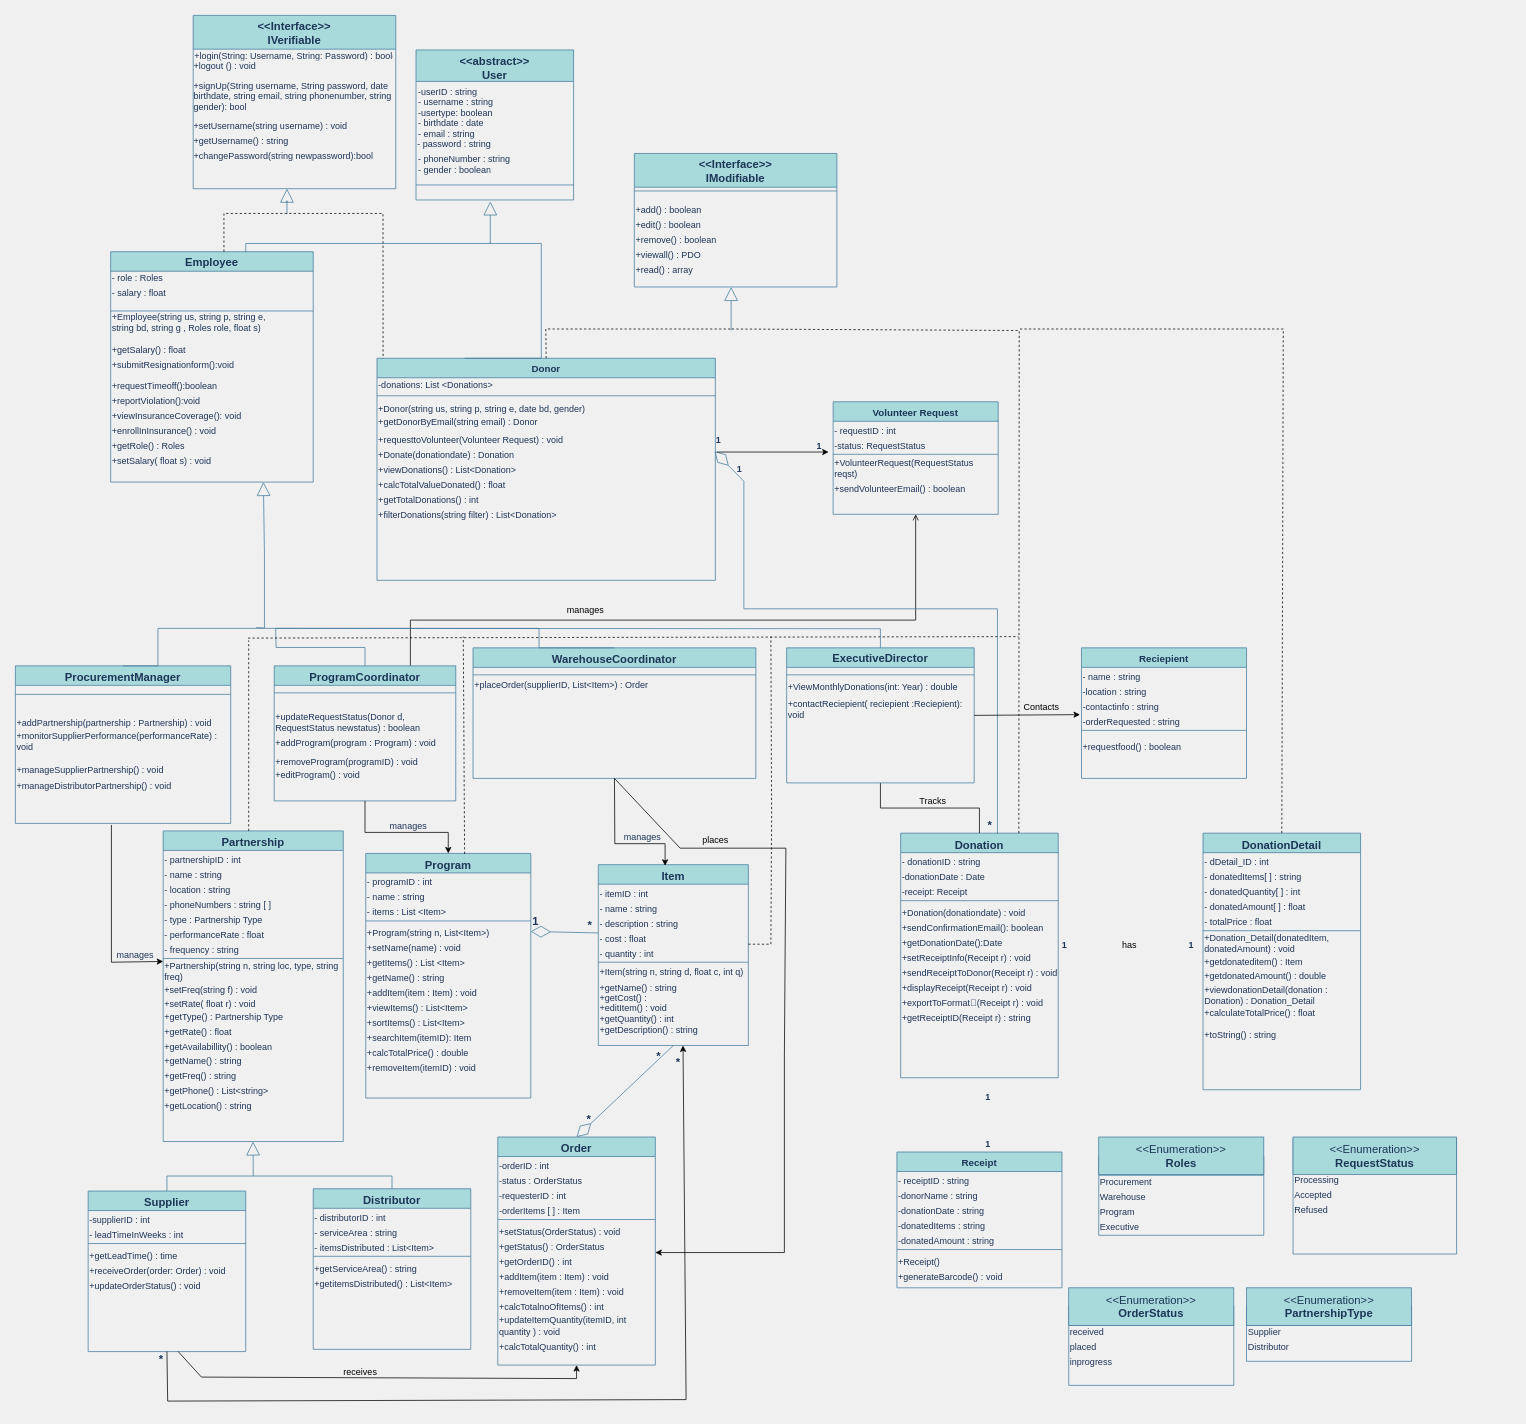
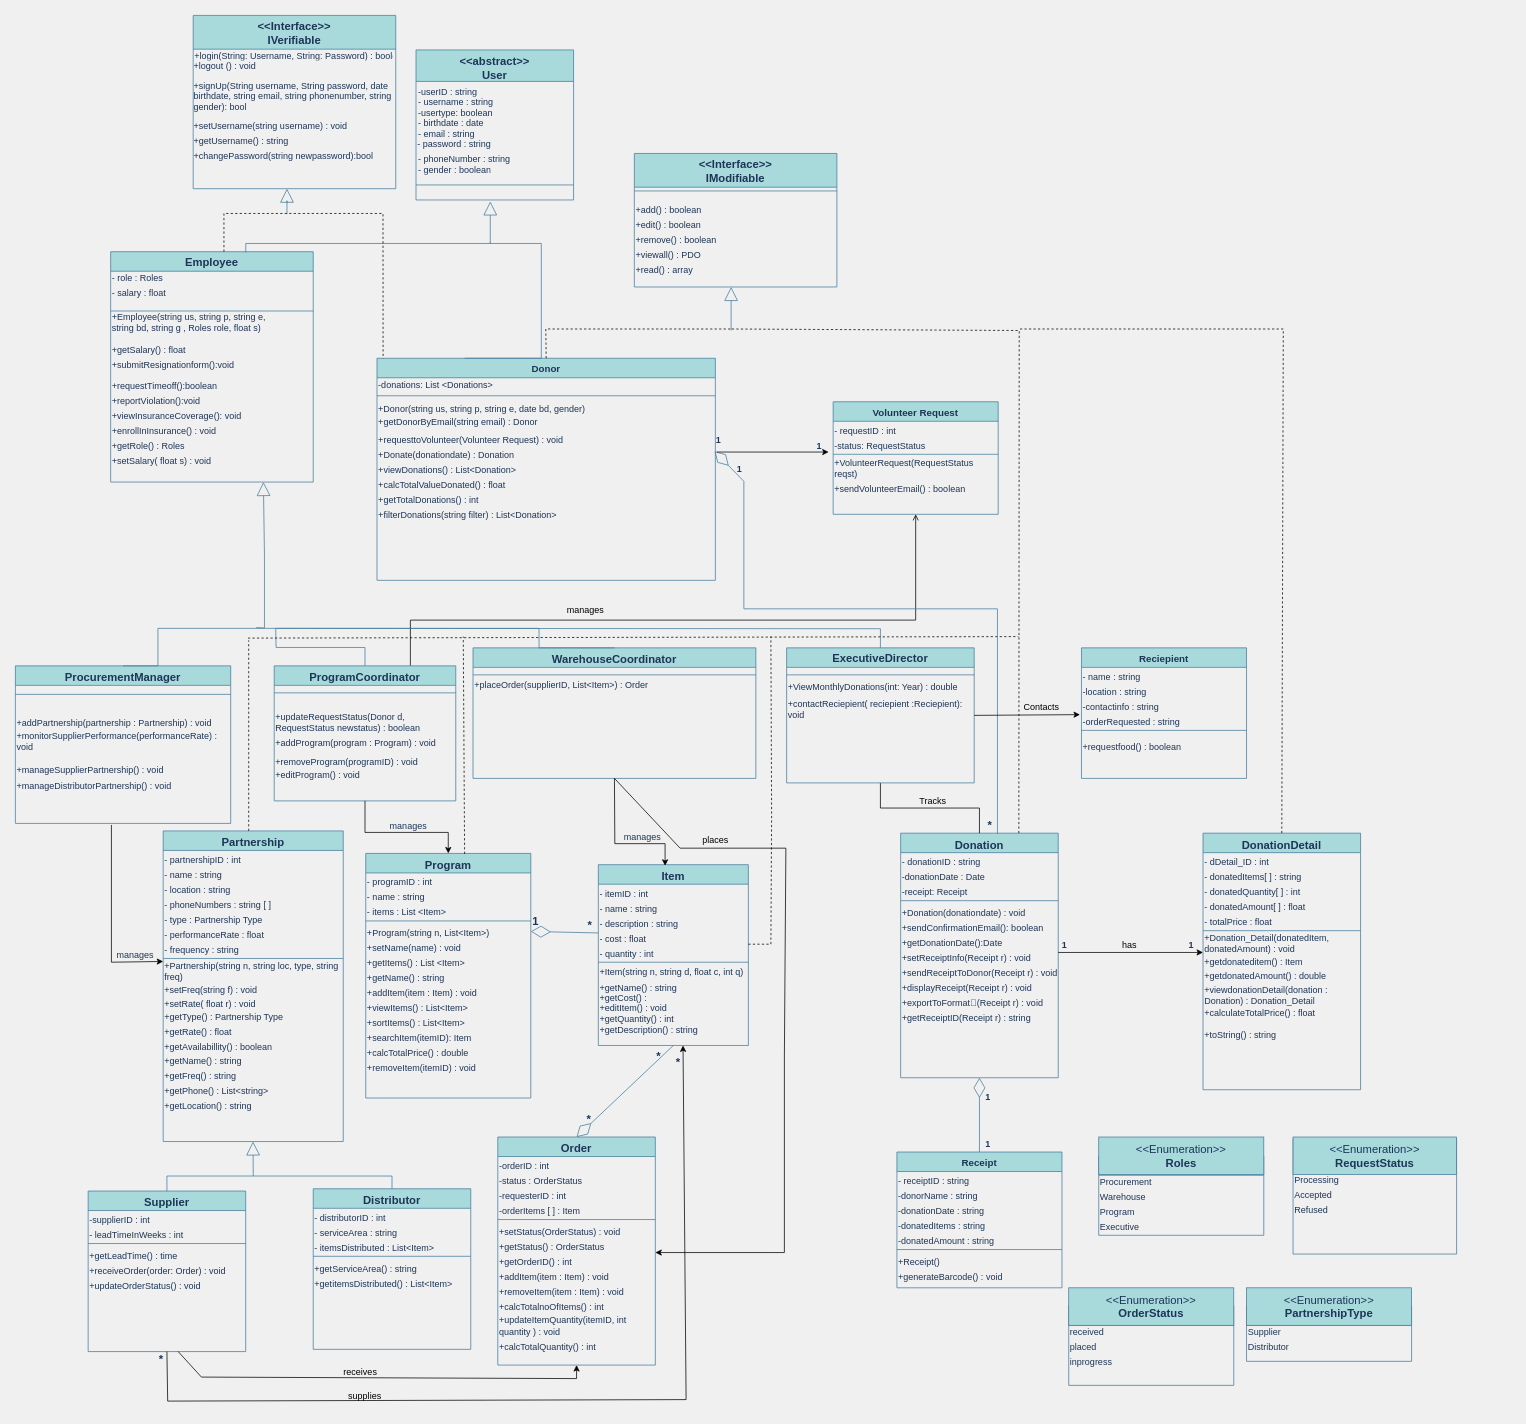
edge "+setReceiptInfo(Receipt r) : void" -> "+getdonateditem() : Item": added
edge "Receipt" -> "Donation": added
node "supplies": added
